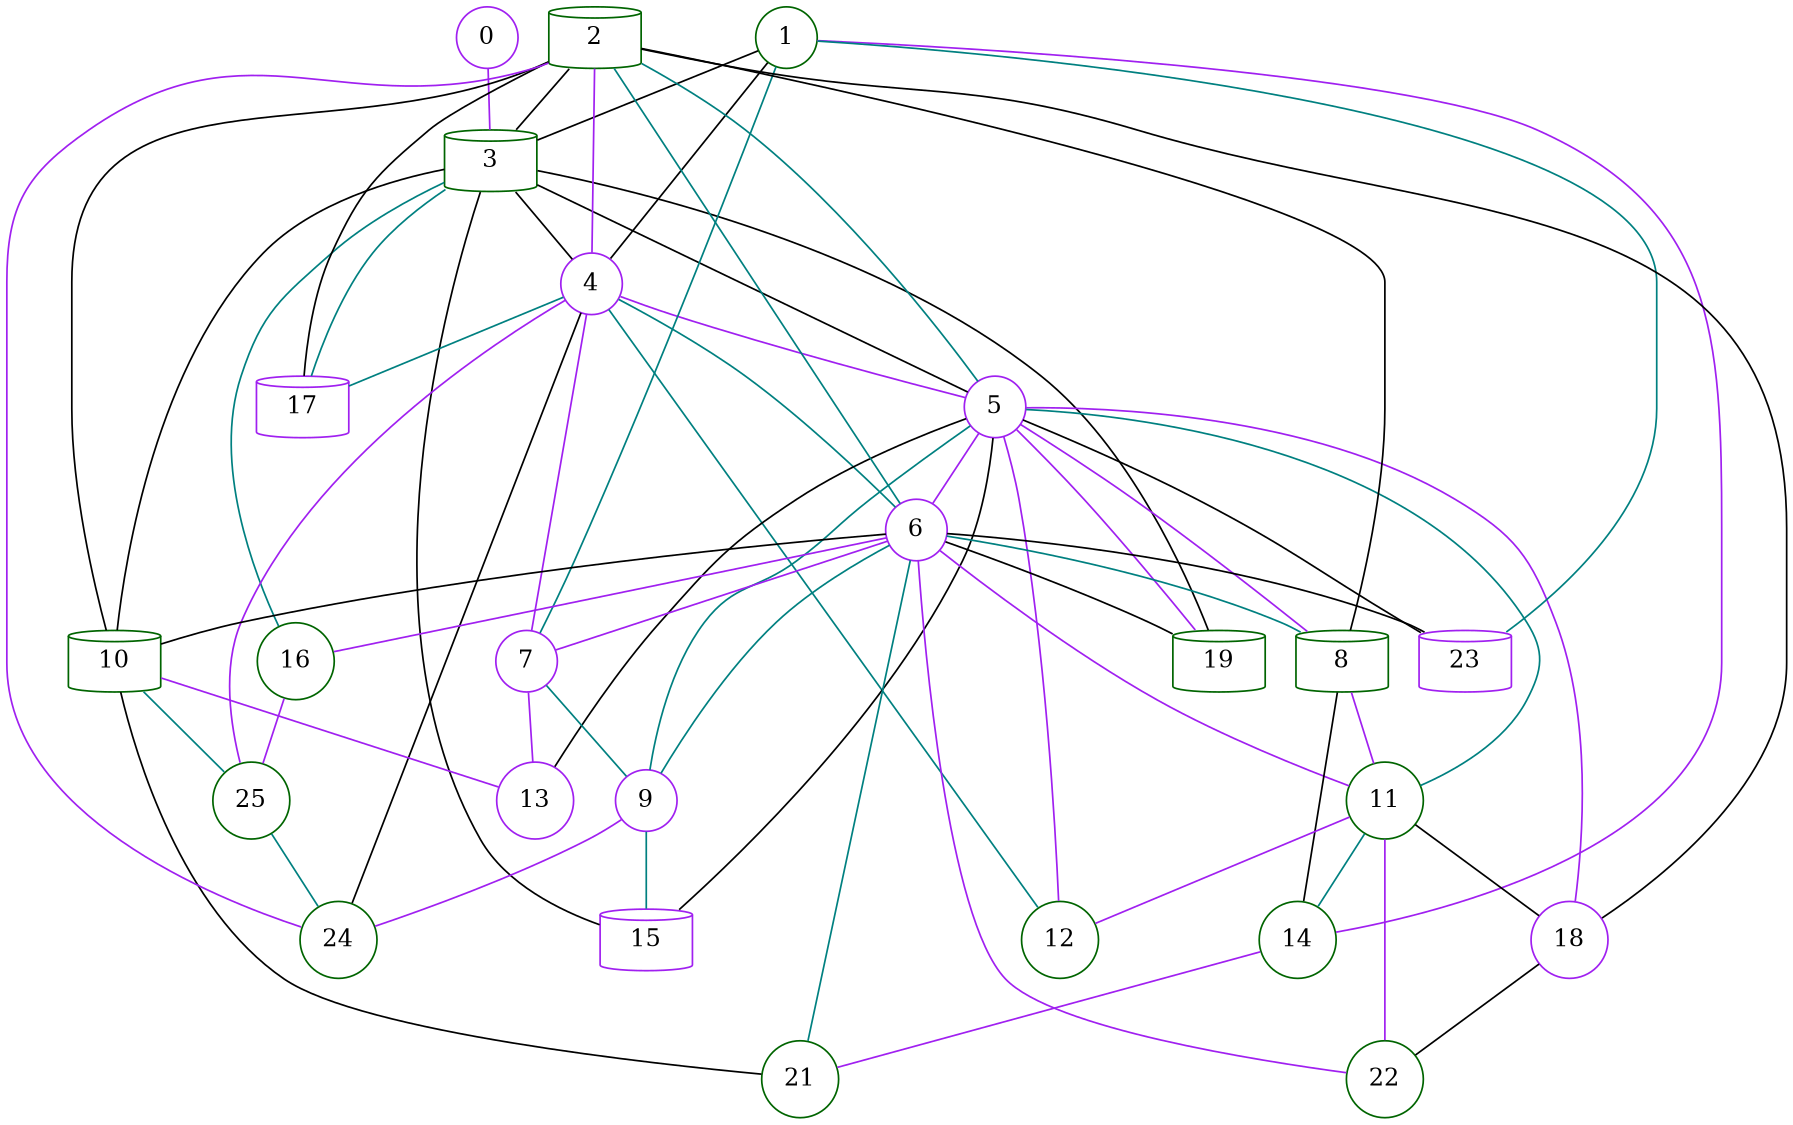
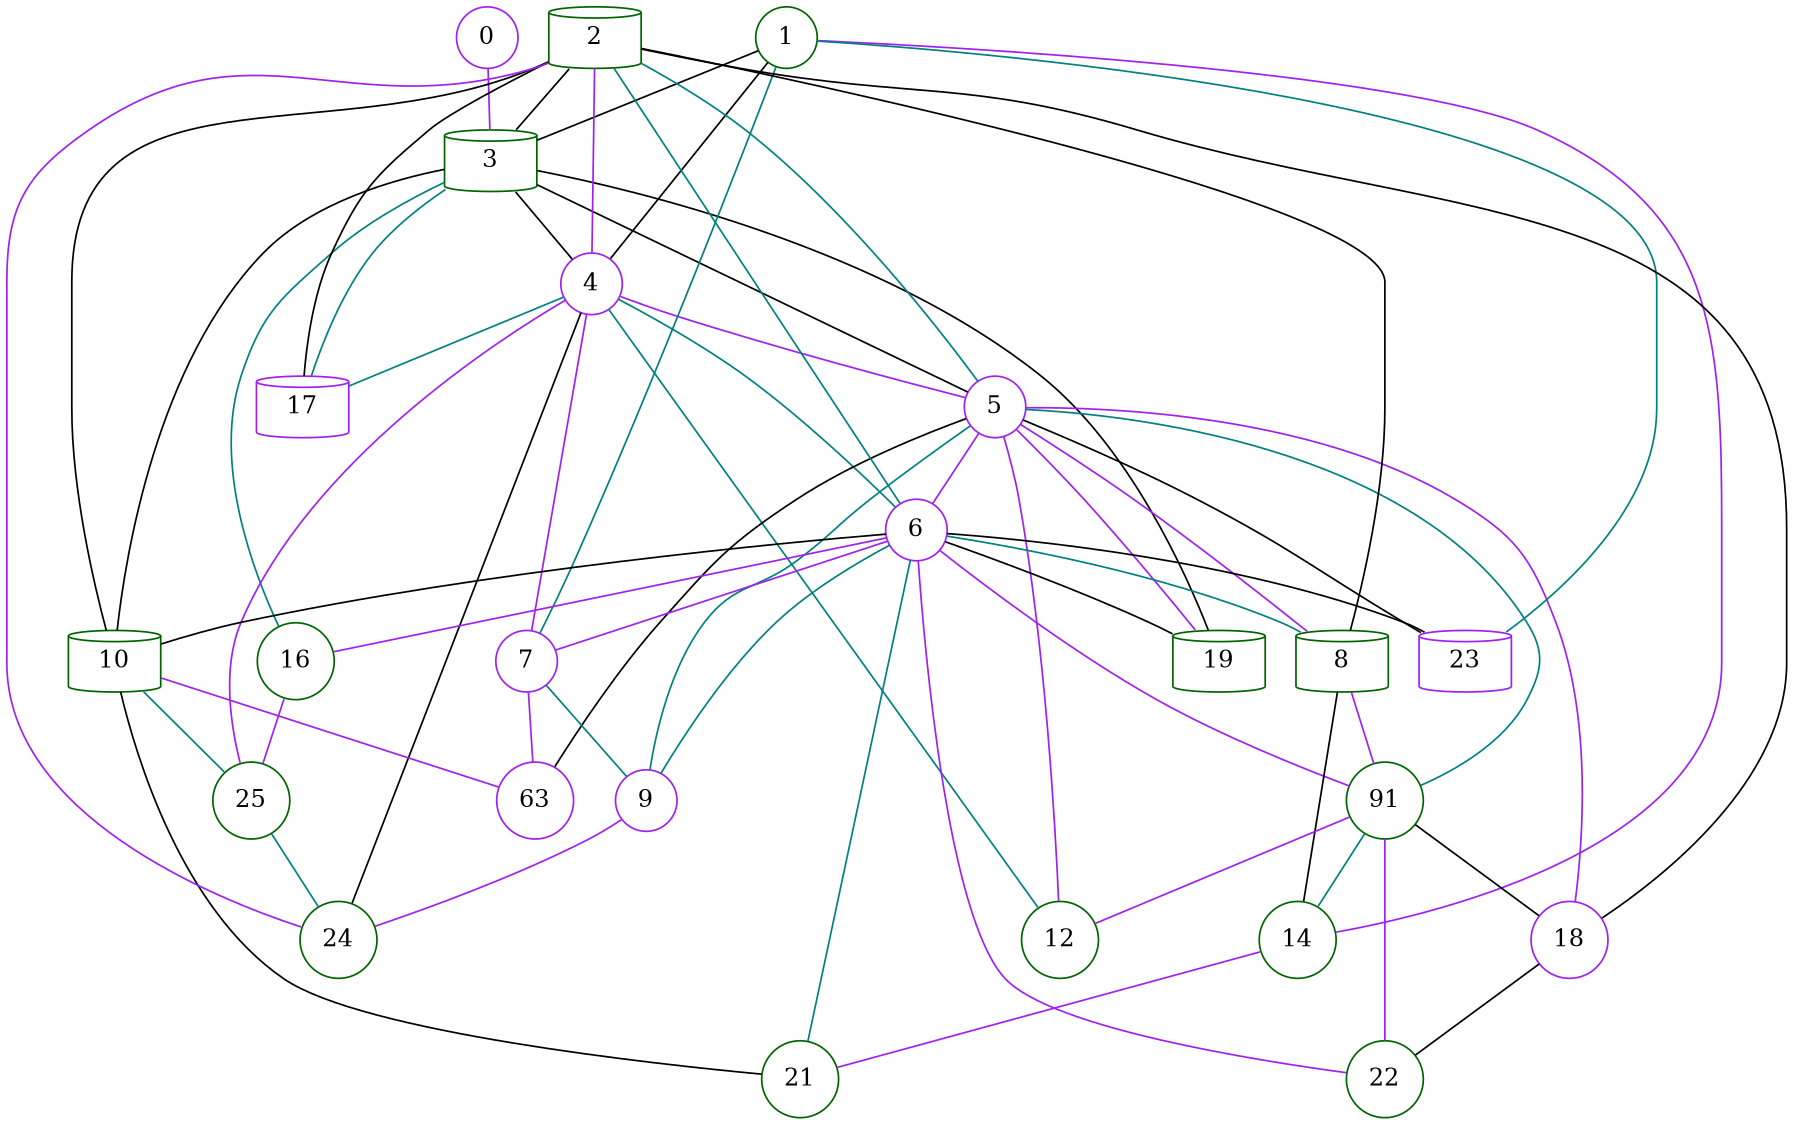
node "13": label "13" -> "63"
node "11": label "11" -> "91"
node "15": removed
